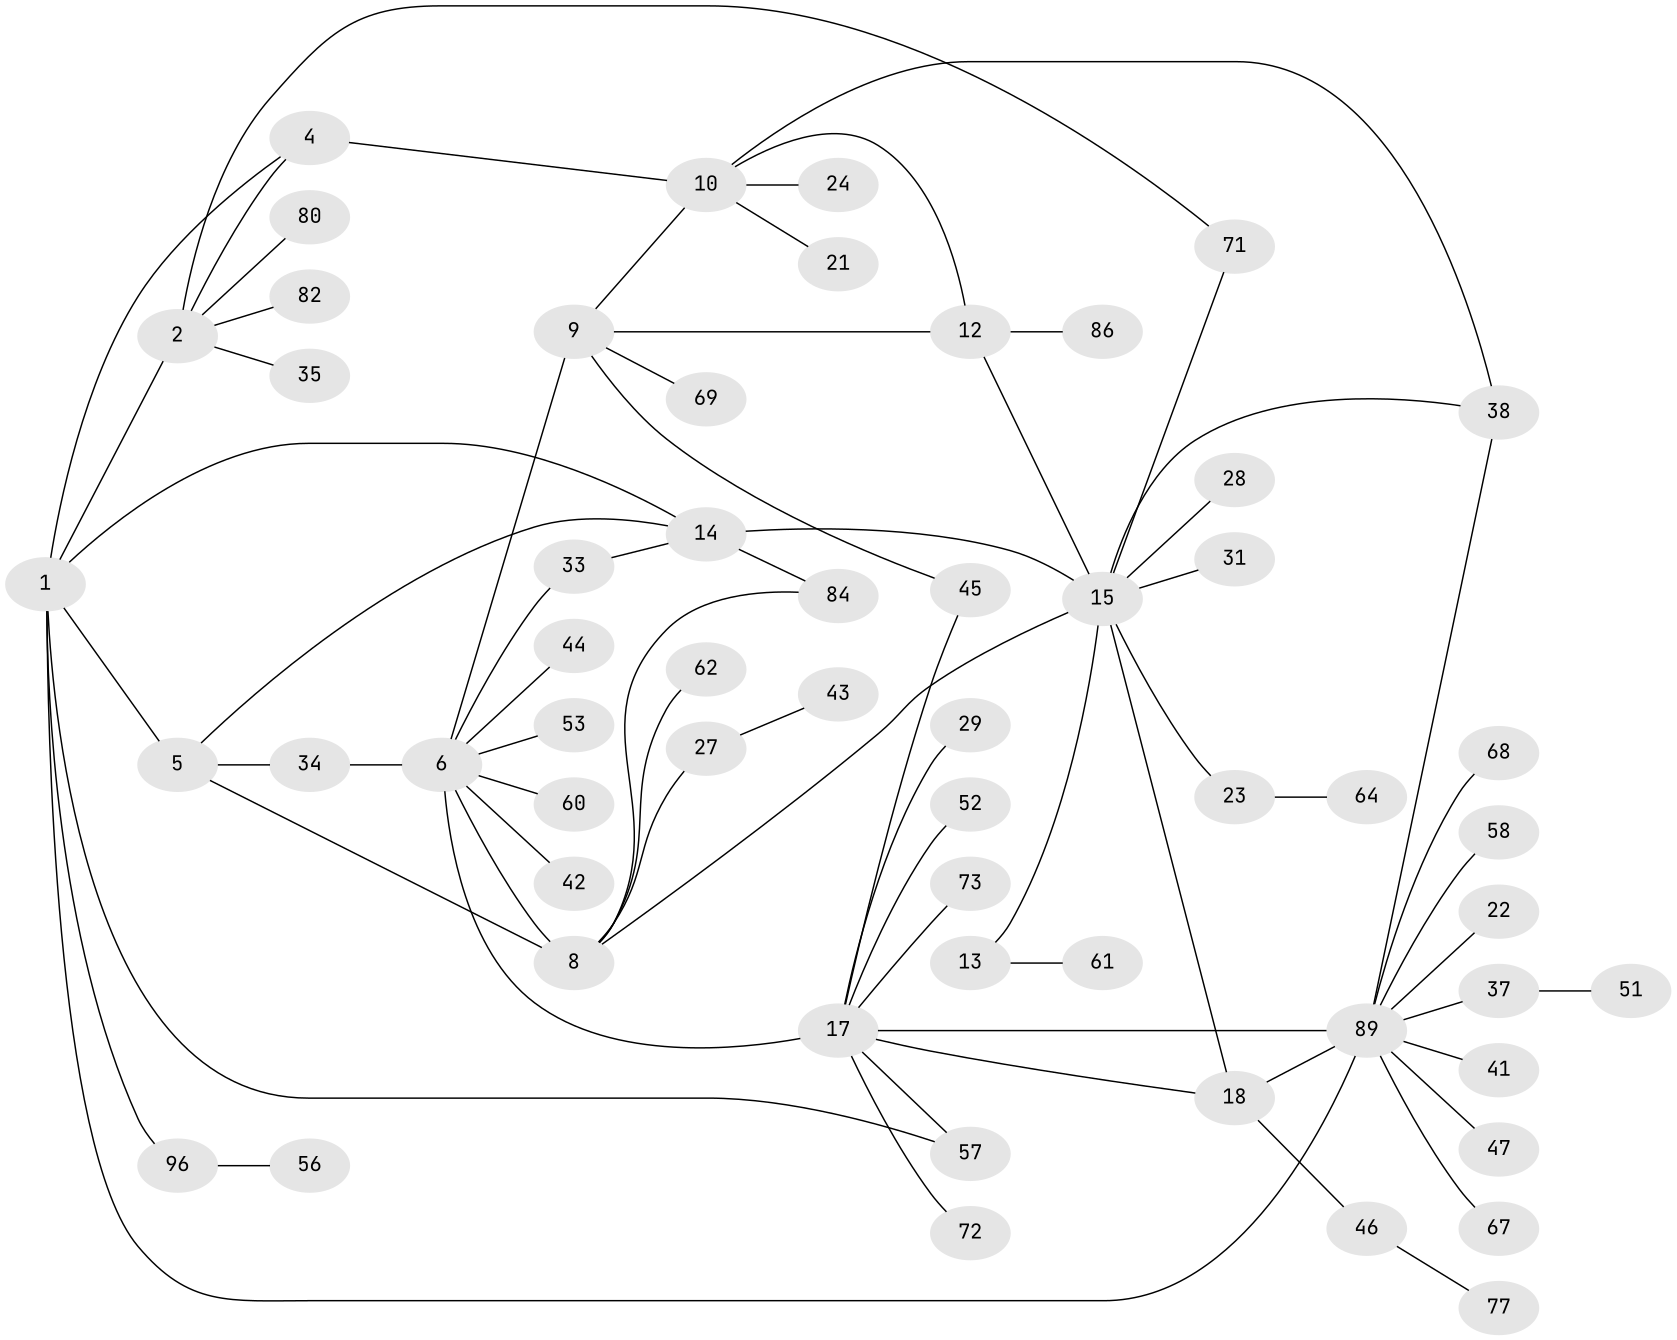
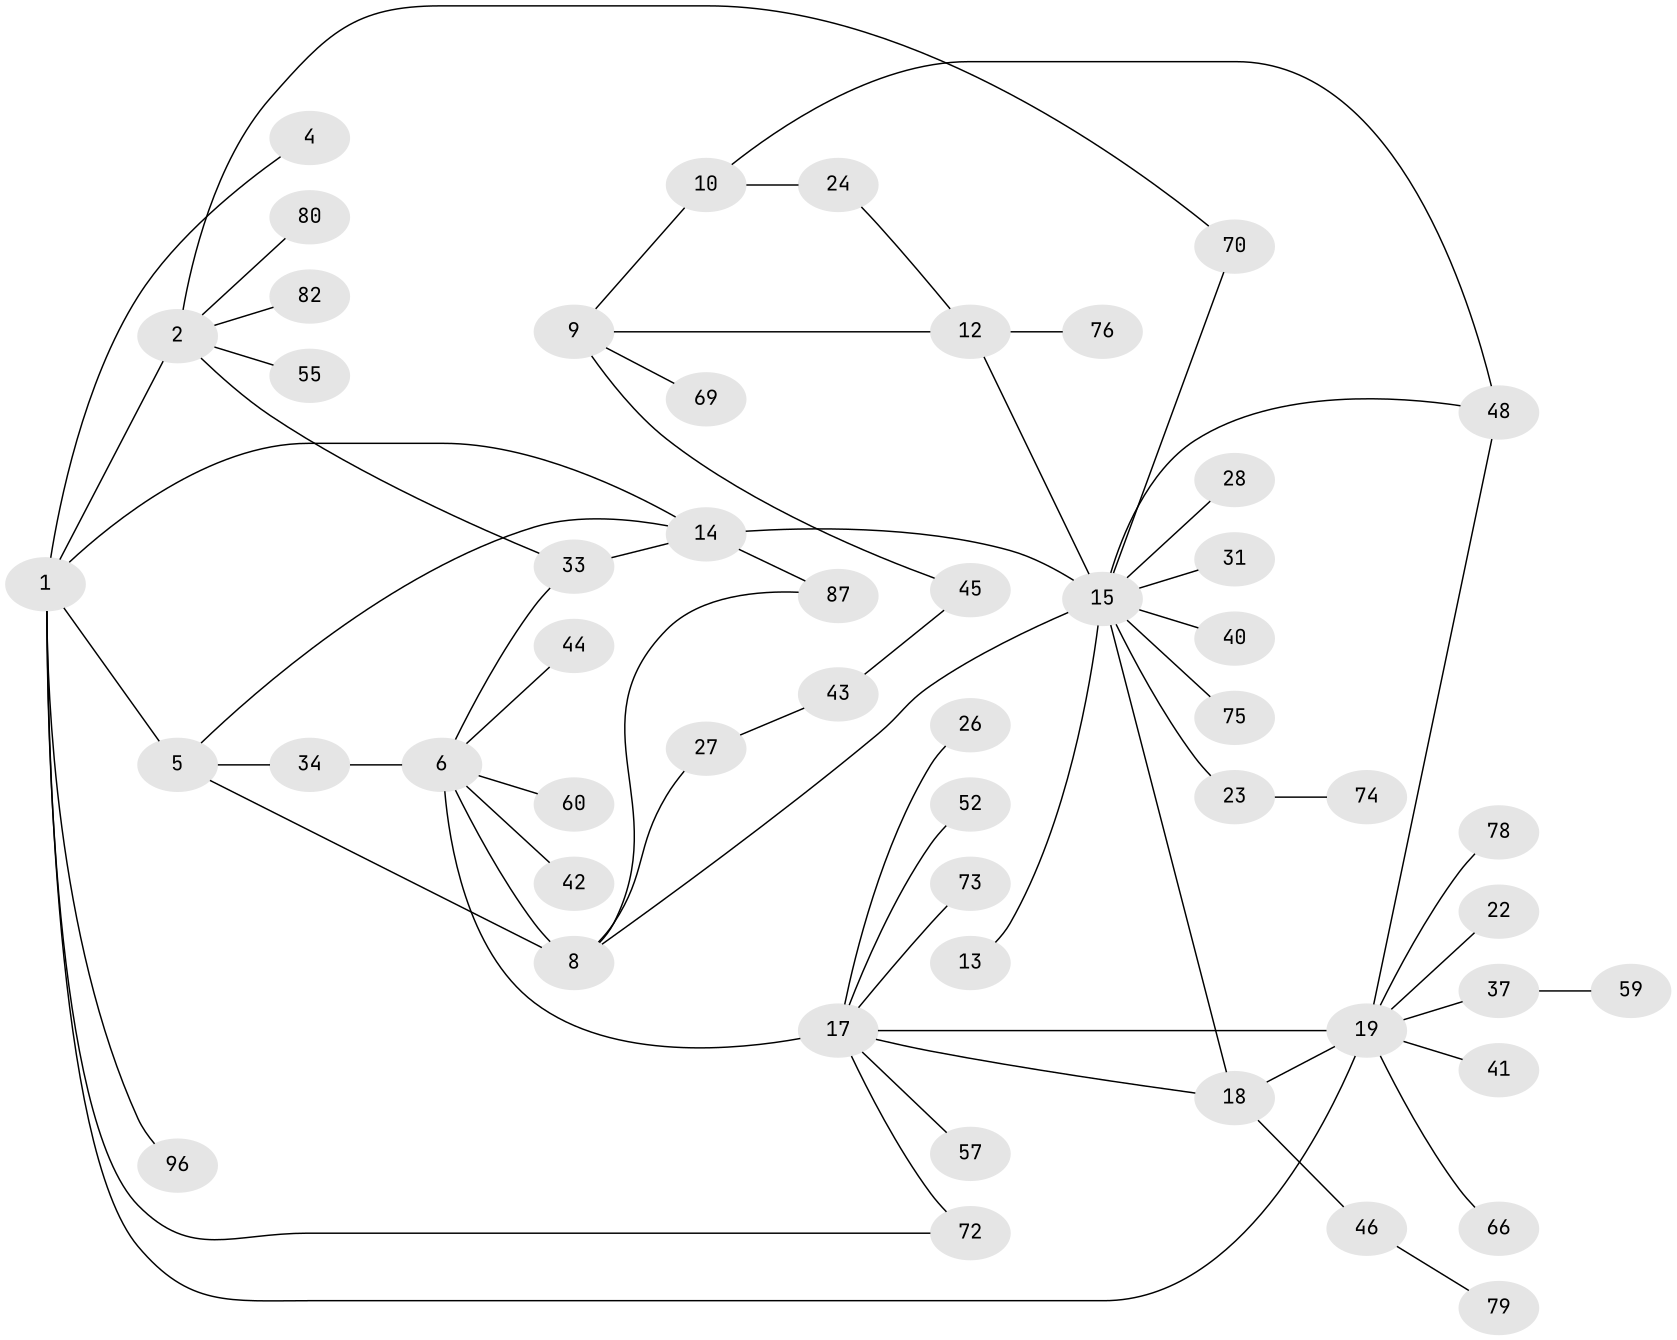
edge "10" -- "12": now "24" -- "12"
edge "4" -- "10": removed
edge "4" -- "2": now "33" -- "2"
node "71": label "71" -> "70"
node "21": removed
node "86": label "86" -> "76"
node "35": label "35" -> "55"
node "38": label "38" -> "48"
edge "9" -- "6": removed
node "84": label "84" -> "87"
node "40": added
node "62": removed
node "75": added
node "53": removed
node "29": label "29" -> "26"
node "68": removed
node "64": label "64" -> "74"
edge "45" -- "17": now "45" -- "43"
node "58": label "58" -> "78"
node "61": removed
node "51": label "51" -> "59"
node "89": label "89" -> "19"
edge "1" -- "57": now "1" -- "72"
node "47": removed
node "56": removed
node "67": label "67" -> "66"
node "77": label "77" -> "79"
